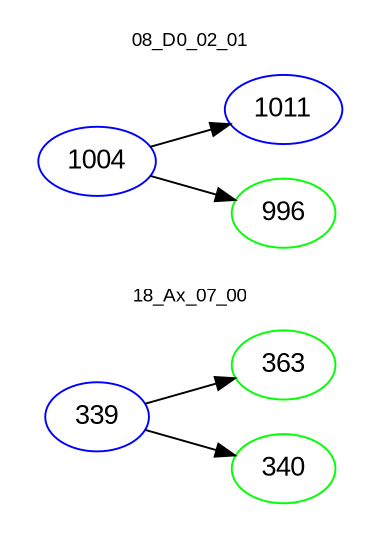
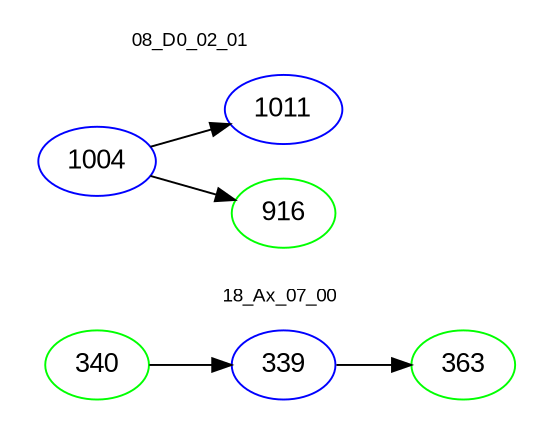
node "996": label "996" -> "916"
edge "339" -> "340": reversed
